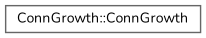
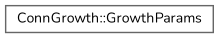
node "ConnGrowth::ConnGrowth": label "ConnGrowth::ConnGrowth" -> "ConnGrowth::GrowthParams"
